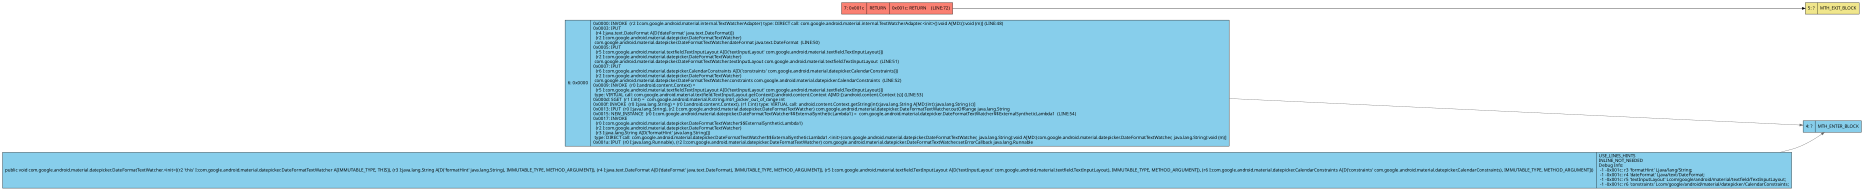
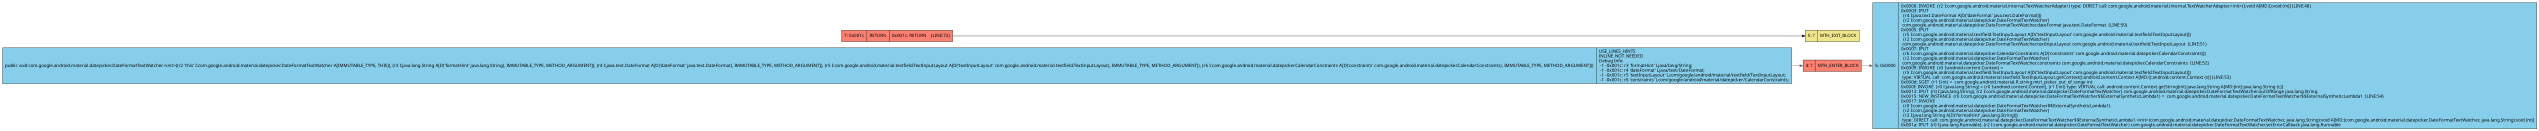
edge "6: 0x0000" -> "4: ?": reversed
node "4: ?": fillcolor skyblue -> salmon
